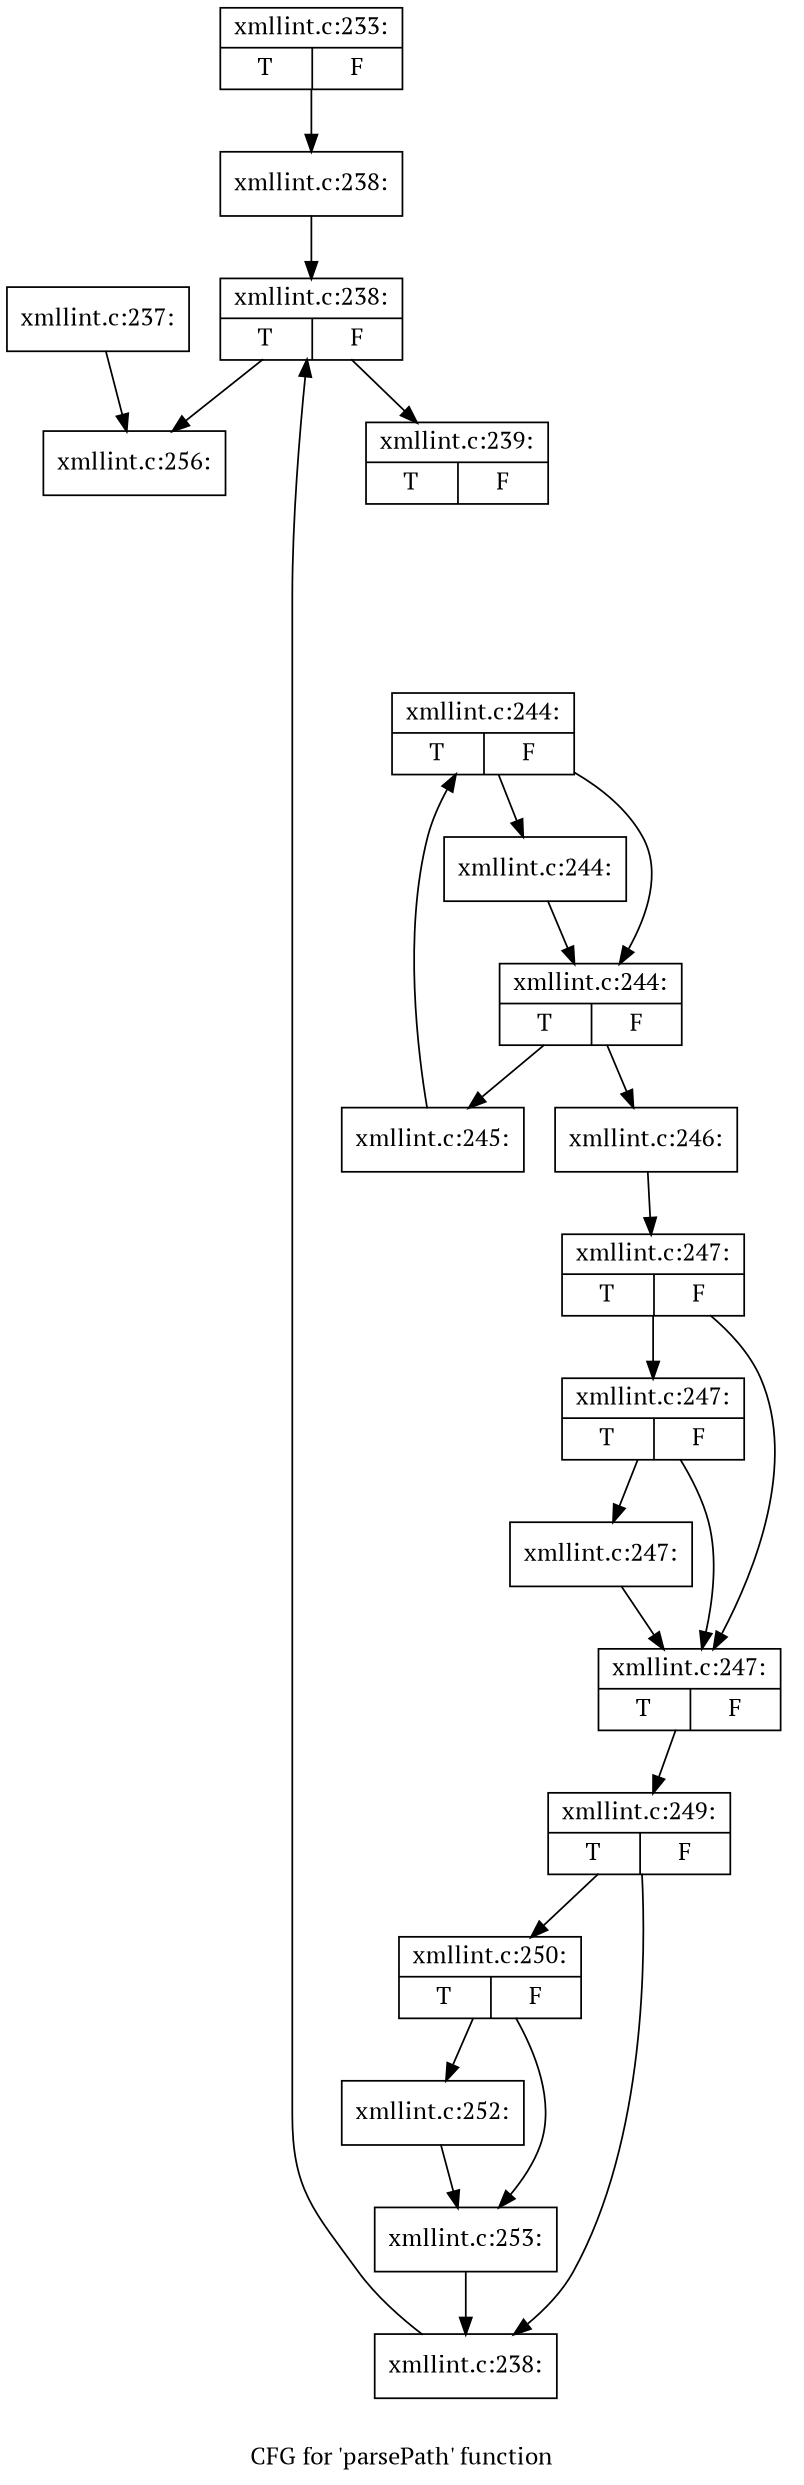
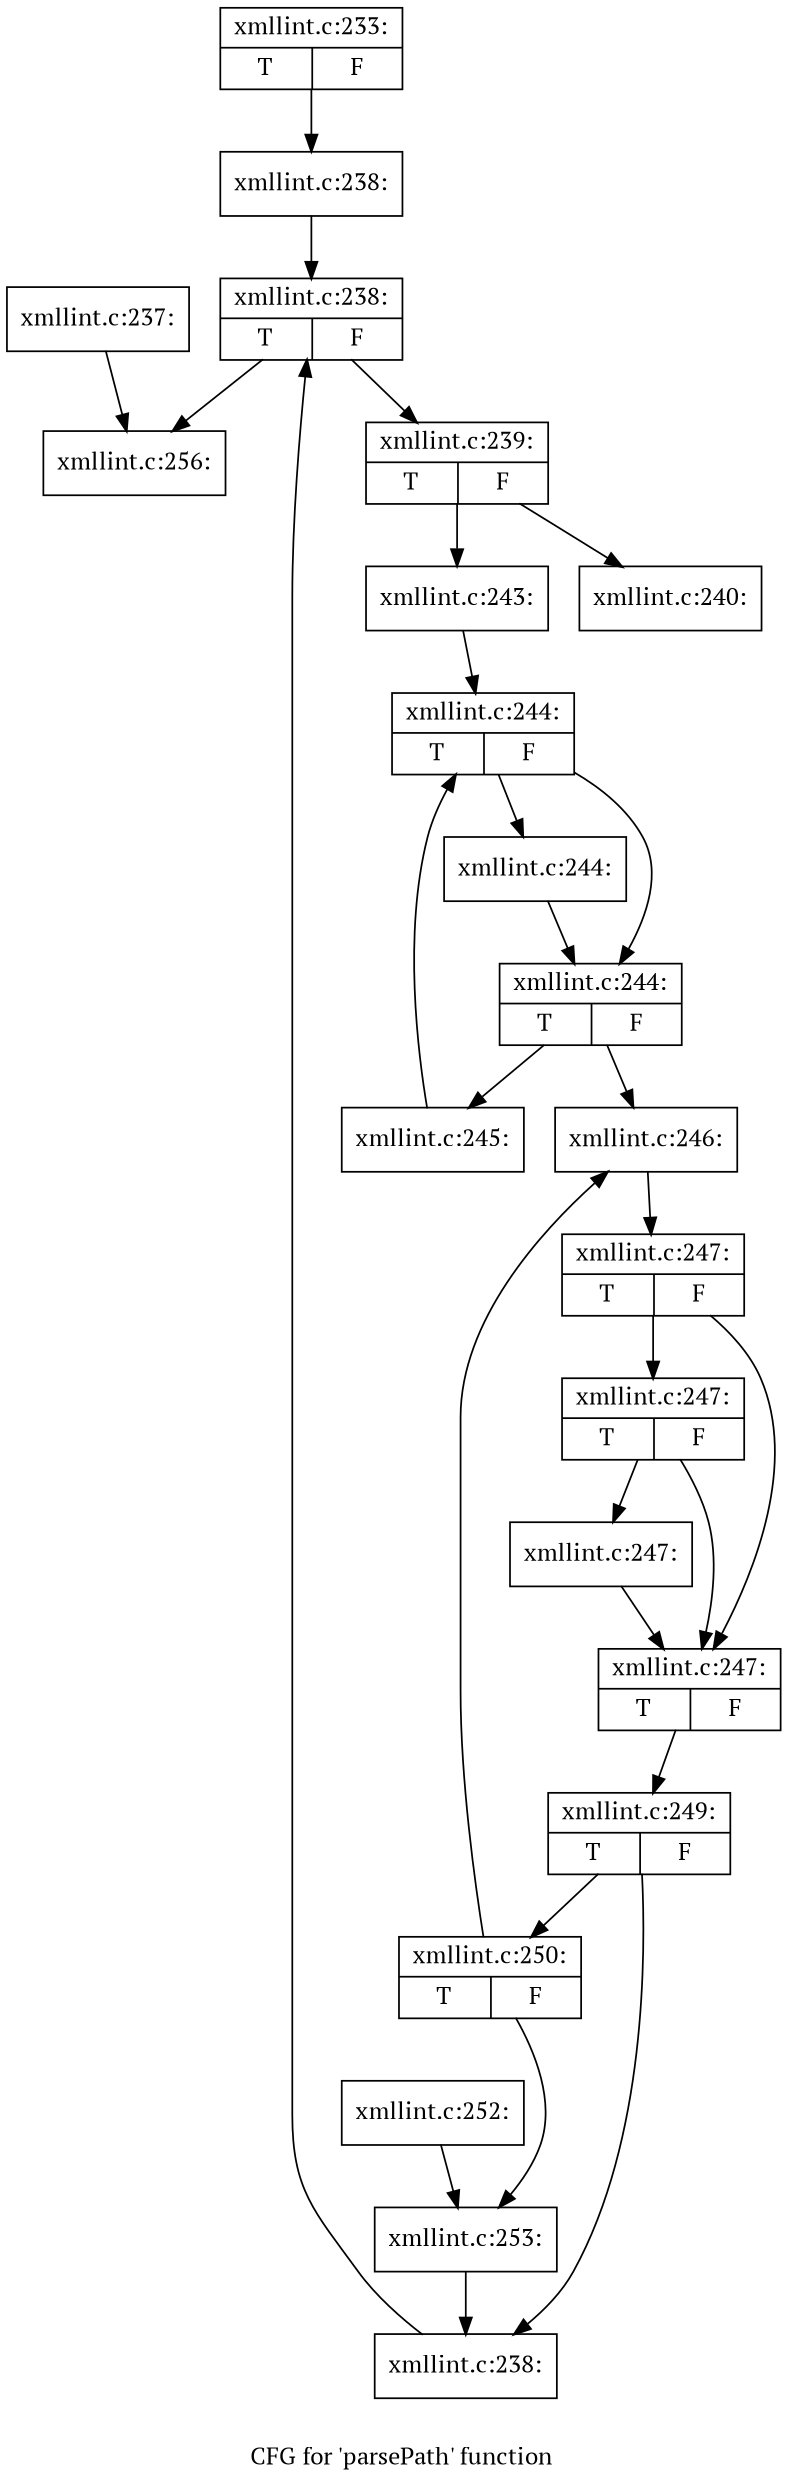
node "xmllint.c:243:": added
node "xmllint.c:240:": added
edge "xmllint.c:250:" -> "xmllint.c:252:": now "xmllint.c:250:" -> "xmllint.c:246:"
